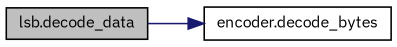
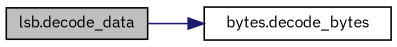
node "encoder.decode_bytes": label "encoder.decode_bytes" -> "bytes.decode_bytes"
